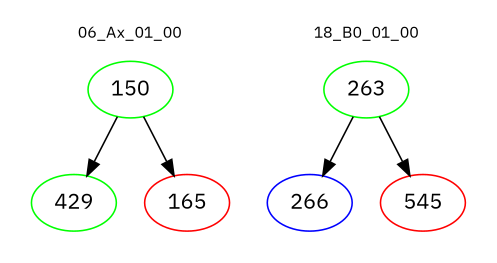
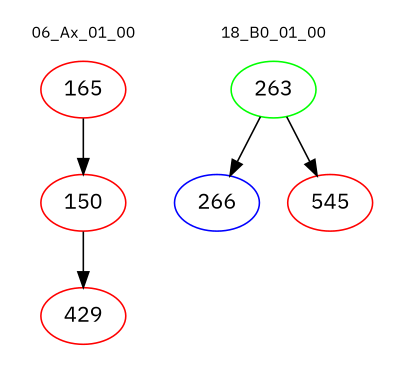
node "150": color green -> red
edge "150" -> "165": reversed
node "429": color green -> red
